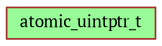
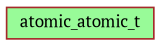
node "atomic_uintptr_t": label "atomic_uintptr_t" -> "atomic_atomic_t"
